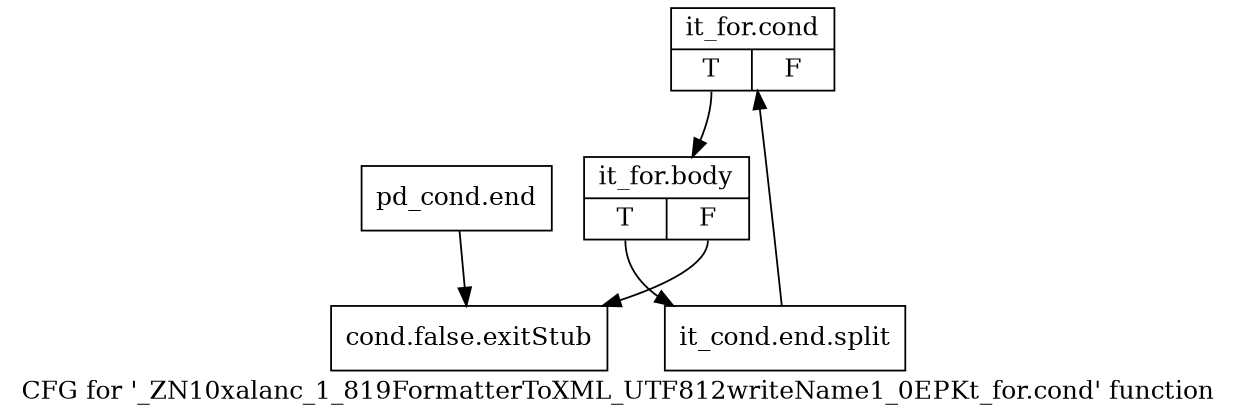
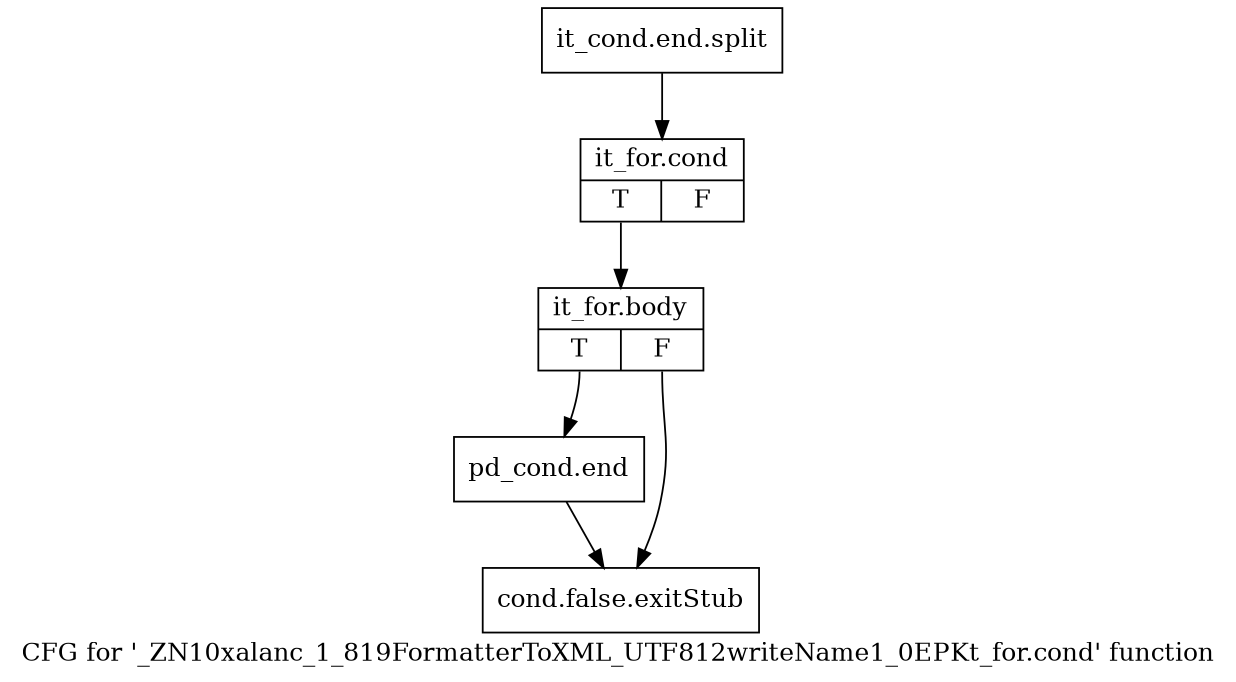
edge "it_for.body" -> "it_cond.end.split": now "it_for.body" -> "pd_cond.end"
